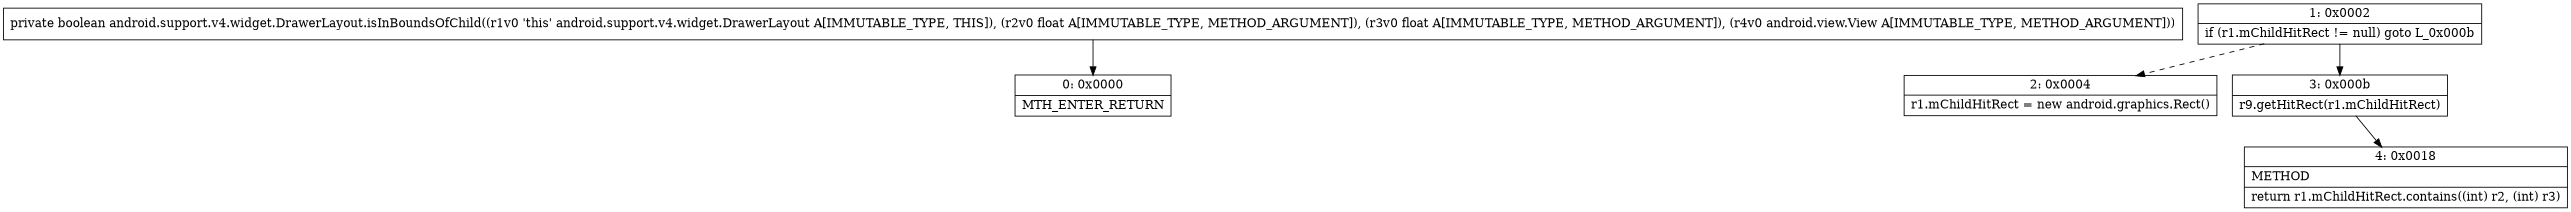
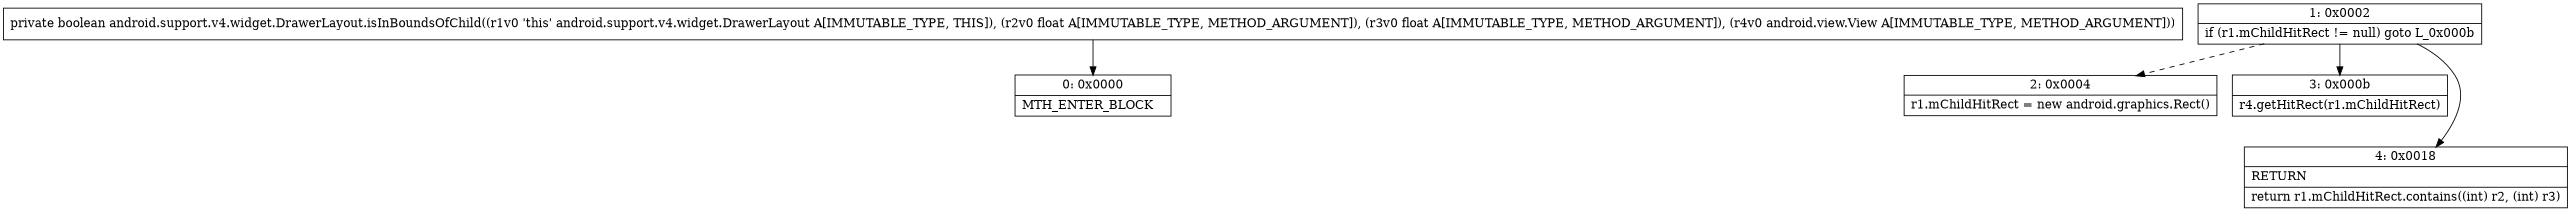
node "0: 0x0000": text "MTH_ENTER_RETURN" -> "MTH_ENTER_BLOCK"
node "3: 0x000b": text "r9.getHitRect(r1.mChildHitRect)" -> "r4.getHitRect(r1.mChildHitRect)"
edge "3: 0x000b" -> "4: 0x0018": now "1: 0x0002" -> "4: 0x0018"
node "4: 0x0018": text "METHOD" -> "RETURN"
